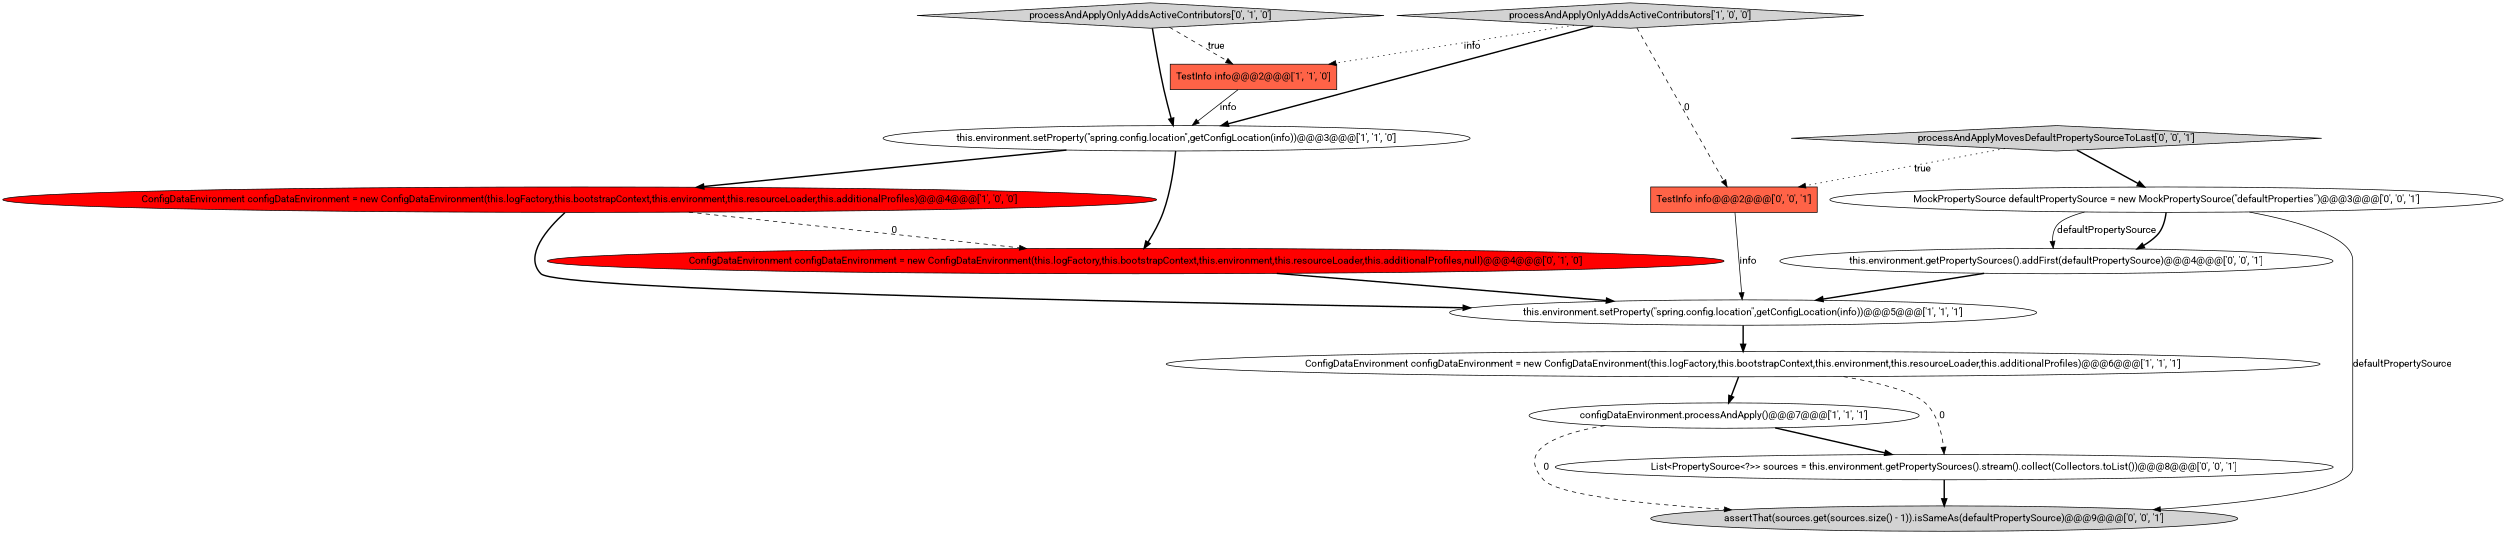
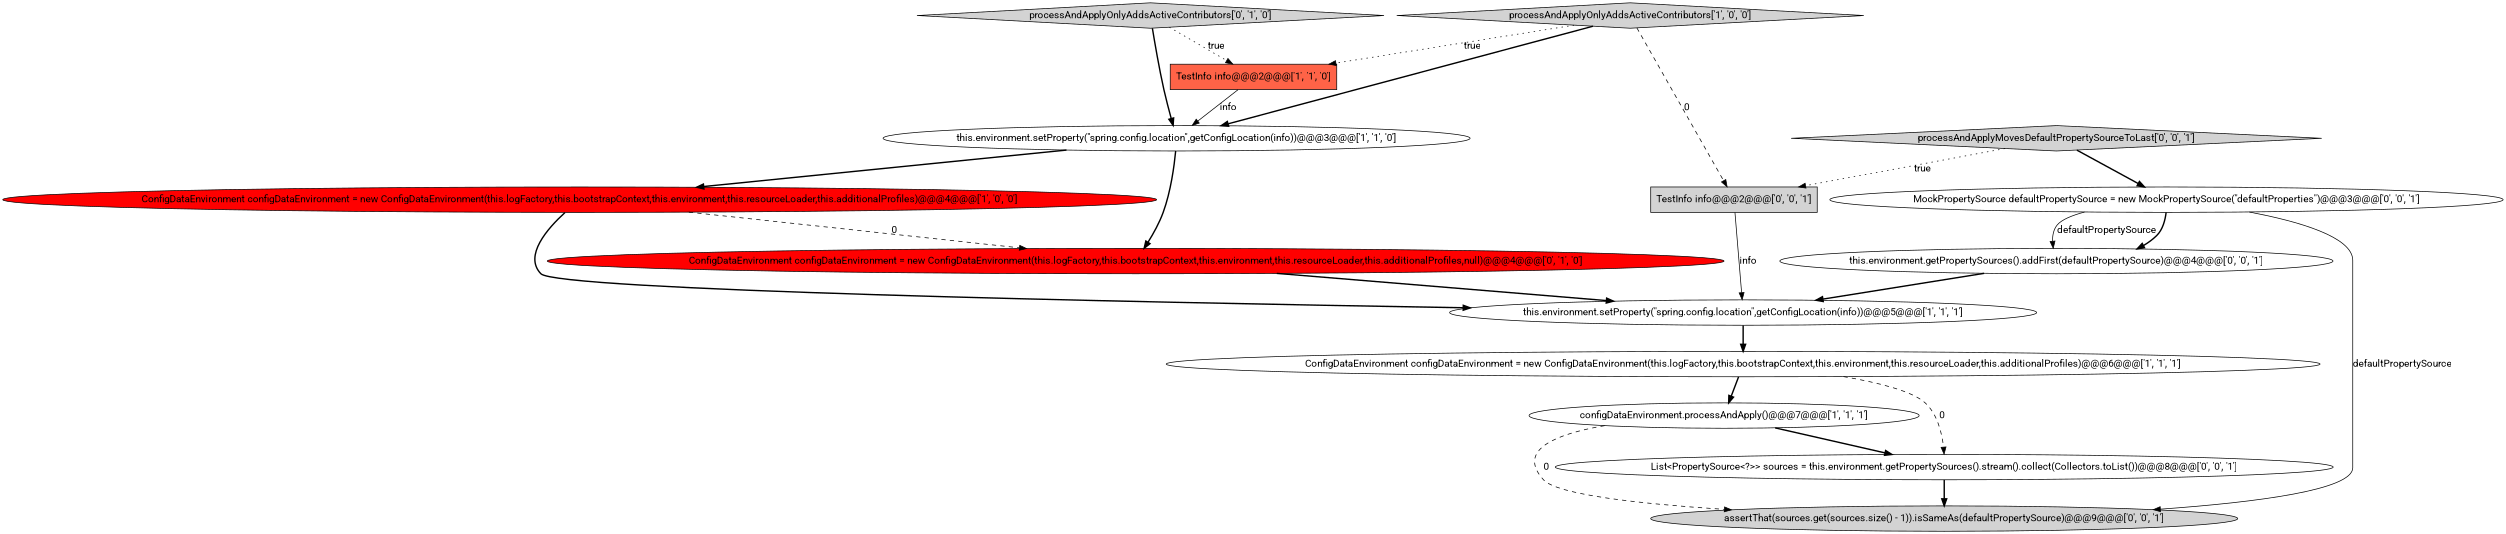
edge "processAndApplyOnlyAddsActiveContributors['0', '1', '0']" -> "TestInfo info@@@2@@@['1', '1', '0']": style dashed -> dotted
edge "processAndApplyOnlyAddsActiveContributors['1', '0', '0']" -> "TestInfo info@@@2@@@['1', '1', '0']": label "info" -> "true"
node "TestInfo info@@@2@@@['0', '0', '1']": fillcolor tomato -> lightgray
